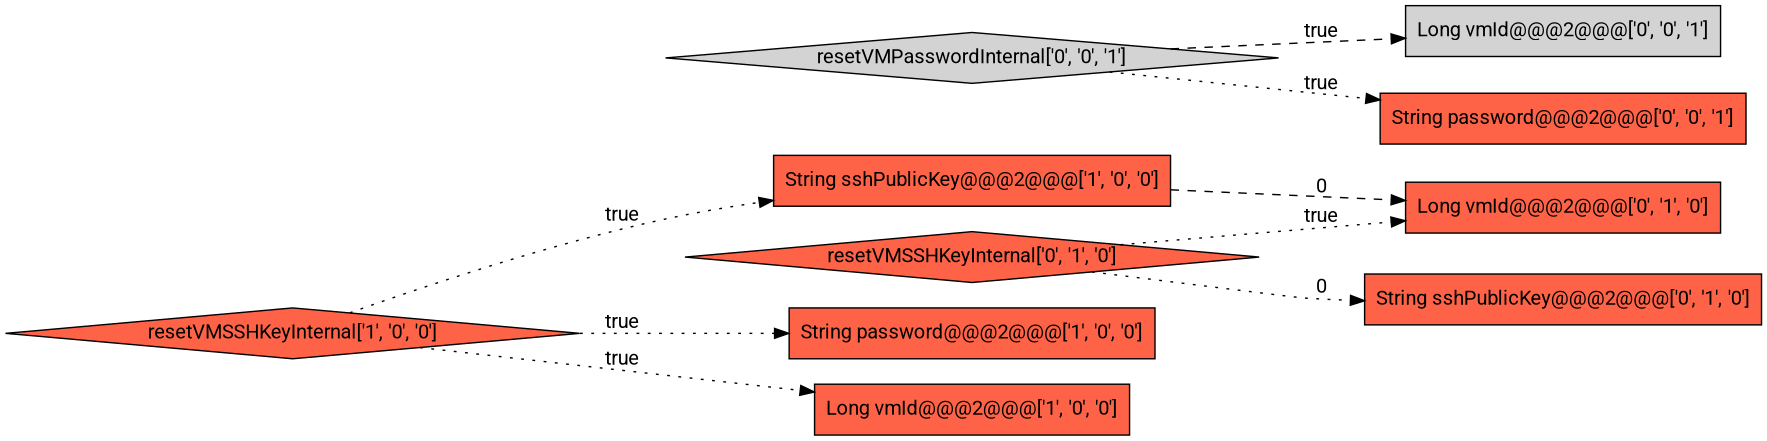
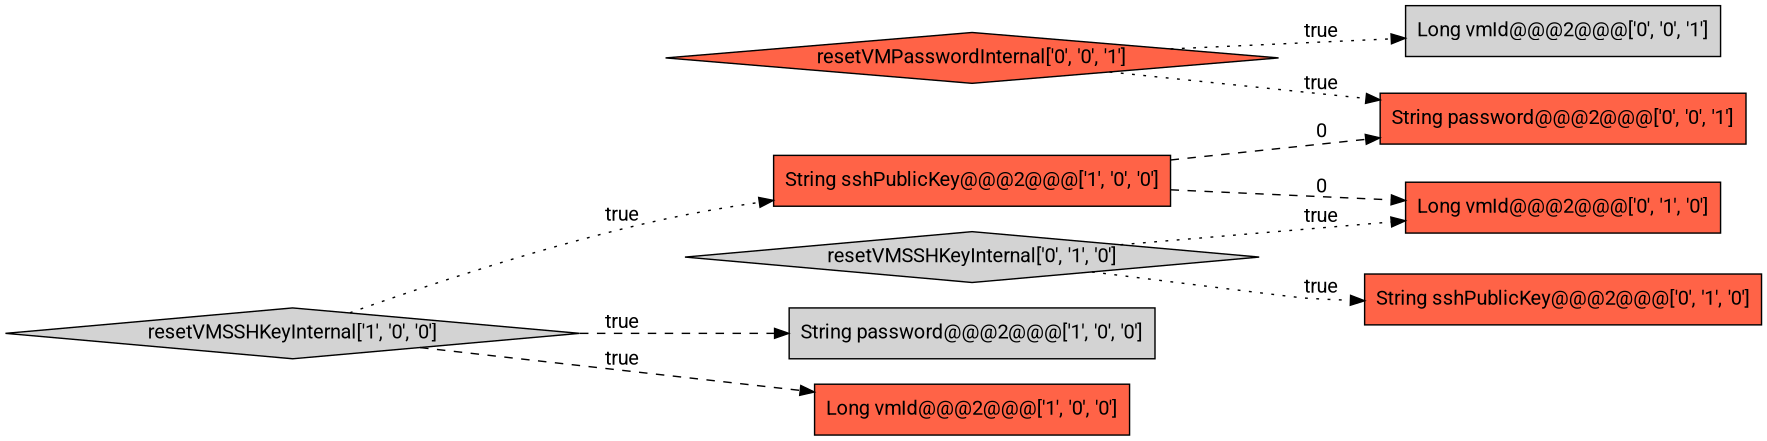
edge "resetVMPasswordInternal['0', '0', '1']" -> "Long vmId@@@2@@@['0', '0', '1']": style dashed -> dotted
node "resetVMPasswordInternal['0', '0', '1']": fillcolor lightgray -> tomato
edge "String sshPublicKey@@@2@@@['1', '0', '0']" -> "String password@@@2@@@['0', '0', '1']": added, label "0"
node "resetVMSSHKeyInternal['0', '1', '0']": fillcolor tomato -> lightgray
edge "resetVMSSHKeyInternal['0', '1', '0']" -> "String sshPublicKey@@@2@@@['0', '1', '0']": label "0" -> "true"
node "resetVMSSHKeyInternal['1', '0', '0']": fillcolor tomato -> lightgray
edge "resetVMSSHKeyInternal['1', '0', '0']" -> "String password@@@2@@@['1', '0', '0']": style dotted -> dashed
node "String password@@@2@@@['1', '0', '0']": fillcolor tomato -> lightgray
edge "resetVMSSHKeyInternal['1', '0', '0']" -> "Long vmId@@@2@@@['1', '0', '0']": style dotted -> dashed
